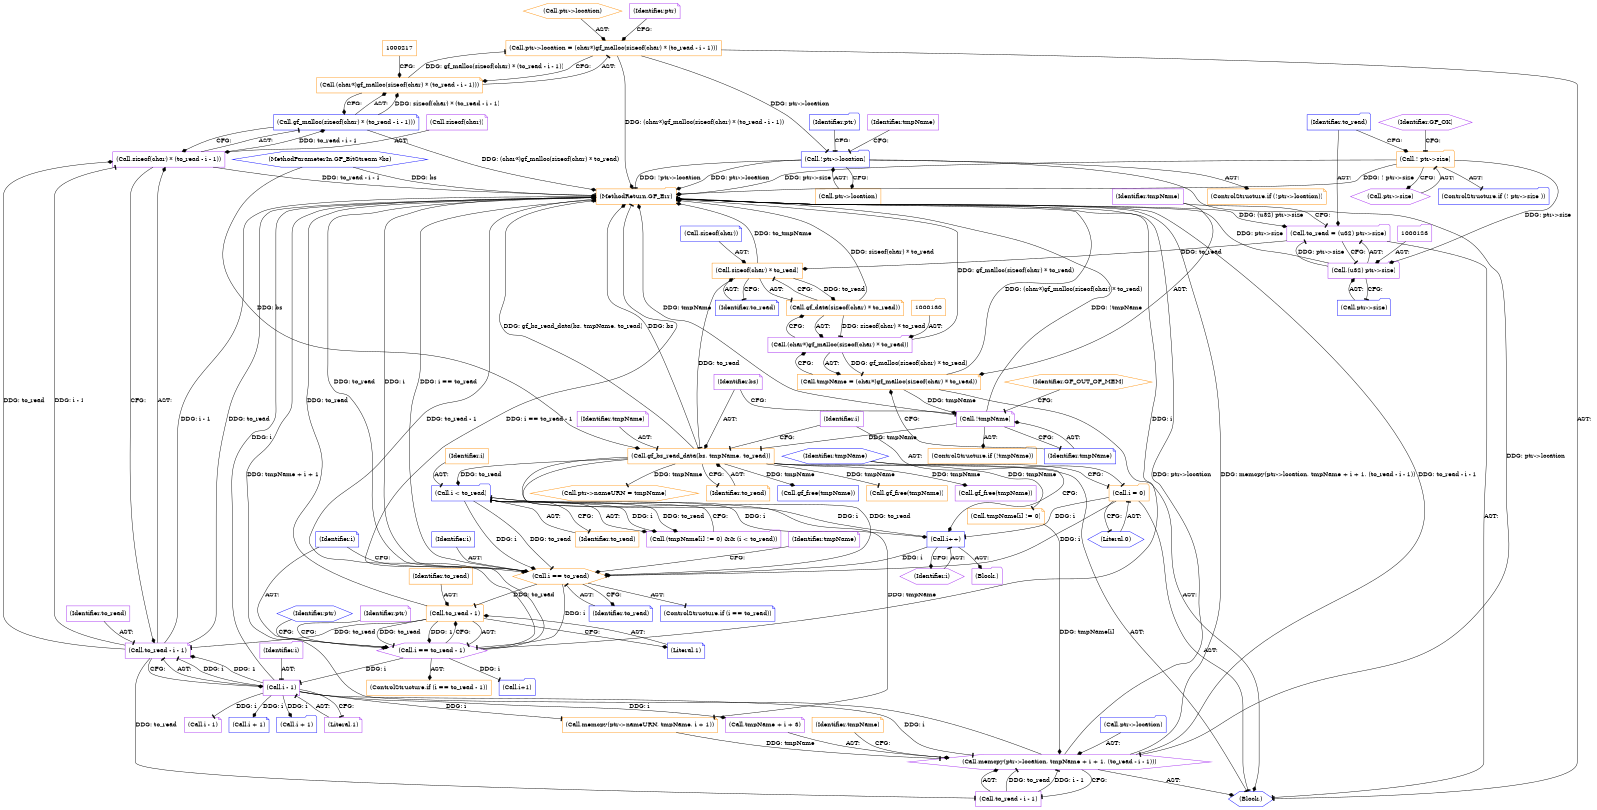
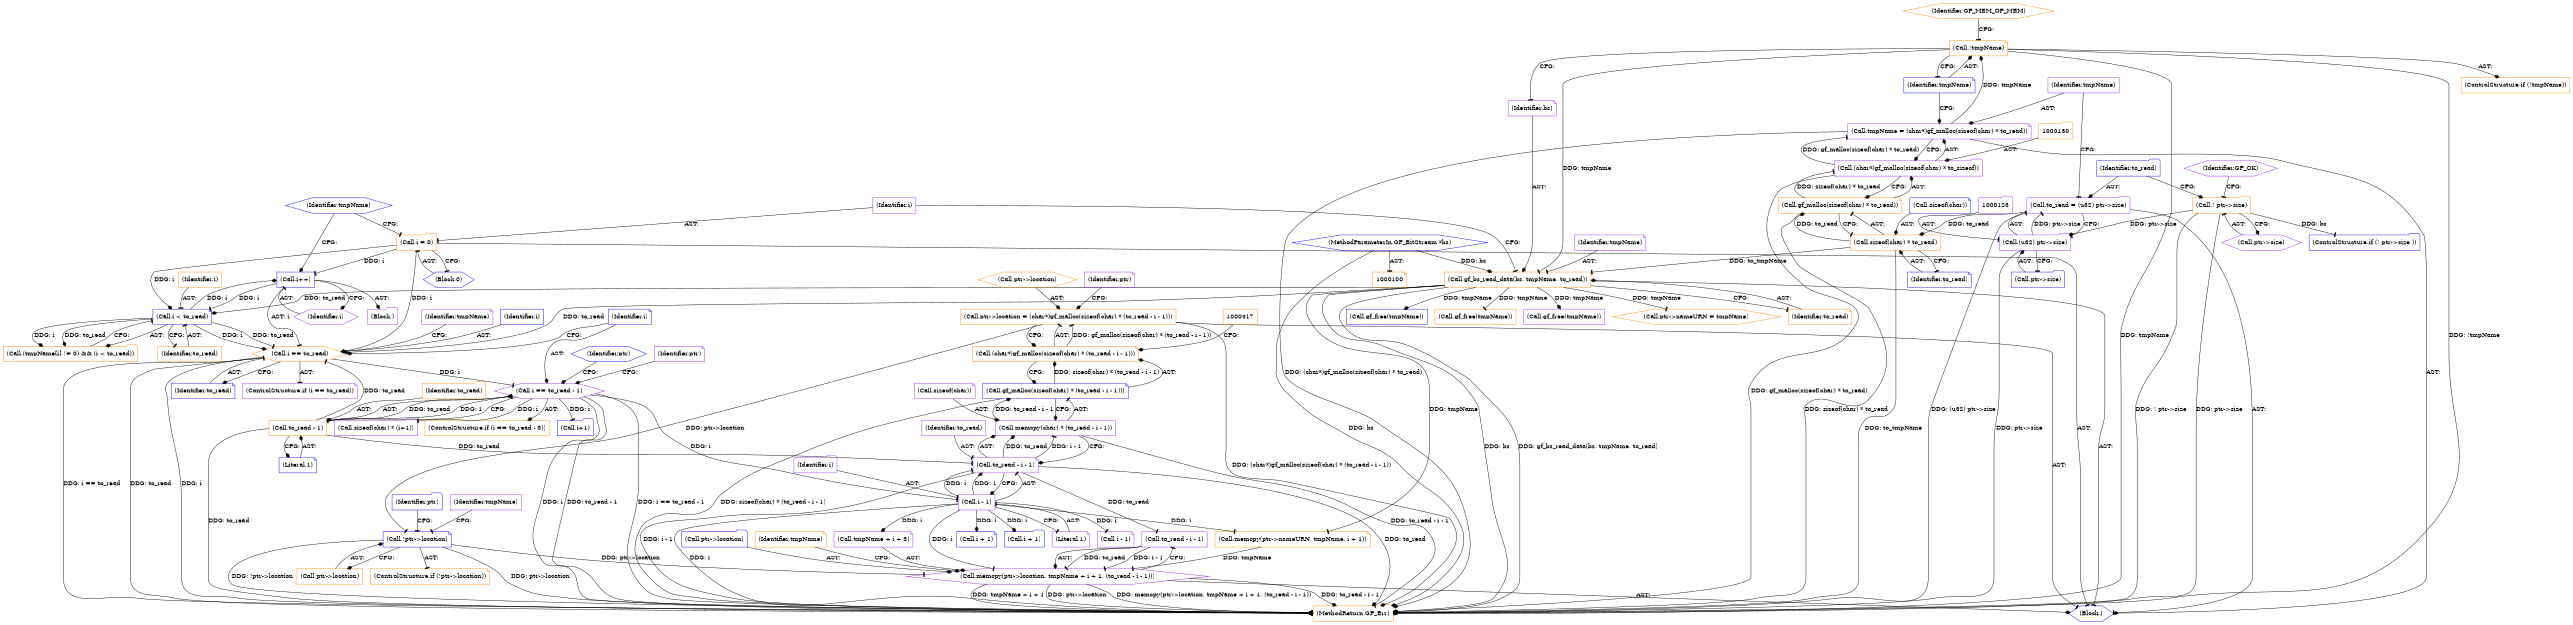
node "1000217": label "1000217" -> "1000417"
node "(Call,sizeof(char) * (to_read - i - 1))": label "(Call,sizeof(char) * (to_read - i - 1))" -> "(Call,memcpy(char) * (to_read - i - 1))"
edge "(Call,gf_malloc(sizeof(char) * (to_read - i - 1)))" -> "(MethodReturn,GF_Err)": label "DDG: (char*)gf_malloc(sizeof(char) * to_read)" -> "DDG: sizeof(char) * (to_read - i - 1)"
node "(Call,!ptr->location)": shape folder -> note
edge "(Call,!ptr->location)" -> "(ControlStructure,if (!ptr->location))": arrowhead diamond -> tee
edge "(Call,! ptr->size)" -> "(ControlStructure,if (! ptr->size ))": label "AST: " -> "DDG: bs"
edge "(MethodReturn,GF_Err)" -> "(Call,to_read = (u32) ptr->size)": reversed
edge "1000123" -> "(Call,(u32) ptr->size)": arrowhead diamond -> tee
edge "(Call,i = 0)" -> "(Call,i < to_read)": added, label "DDG: i"
node "1000100": added
node "(Call,gf_data(sizeof(char) * to_read))": label "(Call,gf_data(sizeof(char) * to_read))" -> "(Call,gf_malloc(sizeof(char) * to_read))"
node "(Call,(char*)gf_malloc(sizeof(char) * to_read))": label "(Call,(char*)gf_malloc(sizeof(char) * to_read))" -> "(Call,(char*)gf_malloc(sizeof(char) * to_sizeof))"
edge "(Call,sizeof(char) * to_read)" -> "(Call,gf_bs_read_data(bs, tmpName, to_read))": label "DDG: to_read" -> "DDG: to_tmpName"
node "(Call,tmpName = (char*)gf_malloc(sizeof(char) * to_read))": color darkorange -> purple
node "(Identifier,GF_OUT_OF_MEM)": label "(Identifier,GF_OUT_OF_MEM)" -> "(Identifier,GF_MEM_OF_MEM)"
edge "(Identifier,bs)" -> "(Call,!tmpName)": reversed
node "(Call,!tmpName)": color purple -> darkorange
node "(Call,sizeof(char) * (i+1))": added
node "(ControlStructure,if (!tmpName))": shape folder -> box
node "(Call,i < to_read)": shape folder -> note
node "(Call,tmpName[i] != 0)": removed
node "(Call,(tmpName[i] != 0) && (i < to_read))": color purple -> darkorange
node "(Literal,0)": label "(Literal,0)" -> "(Block,0)"
edge "(Call,i++)" -> "(Call,i == to_read)": label "DDG: i" -> "AST: i"
edge "(Call,i == to_read)" -> "(Call,to_read - 1)": reversed
node "(ControlStructure,if (i == to_read))": color blue -> purple
edge "(Call,i == to_read - 1)" -> "(Call,to_read - 1)": arrowhead diamond -> tee
node "(ControlStructure,if (i == to_read - 1))": label "(ControlStructure,if (i == to_read - 1))" -> "(ControlStructure,if (i == to_read - 3))"
